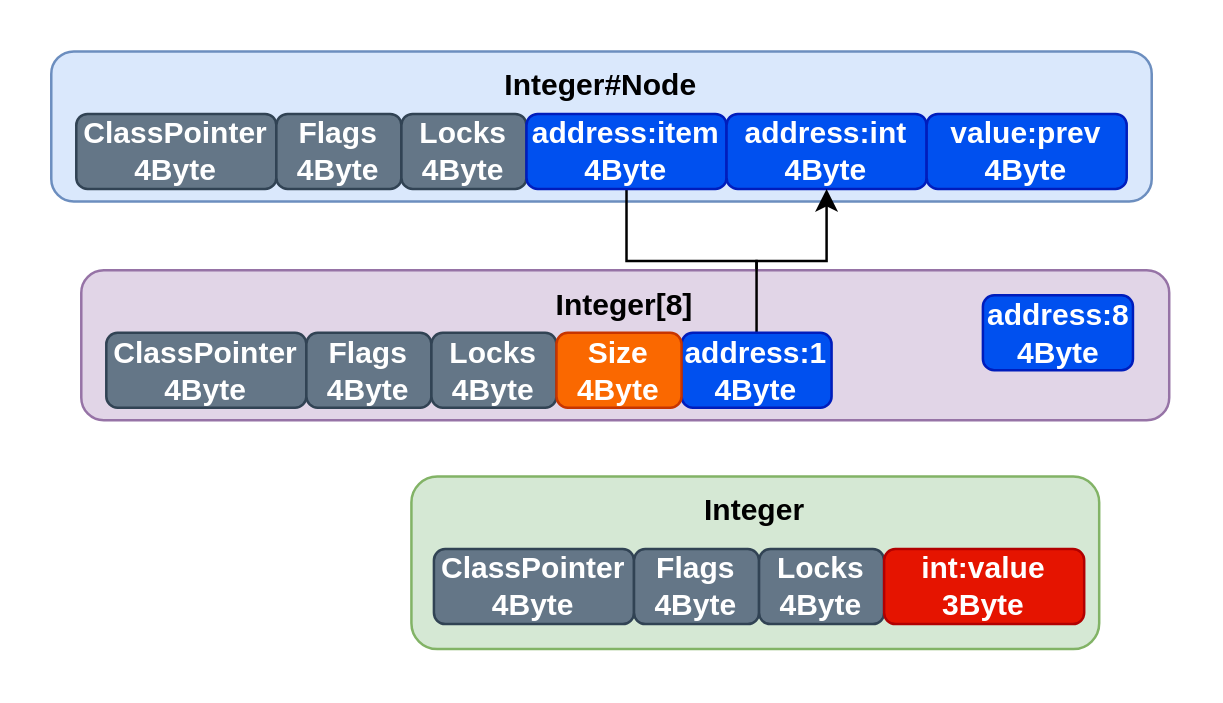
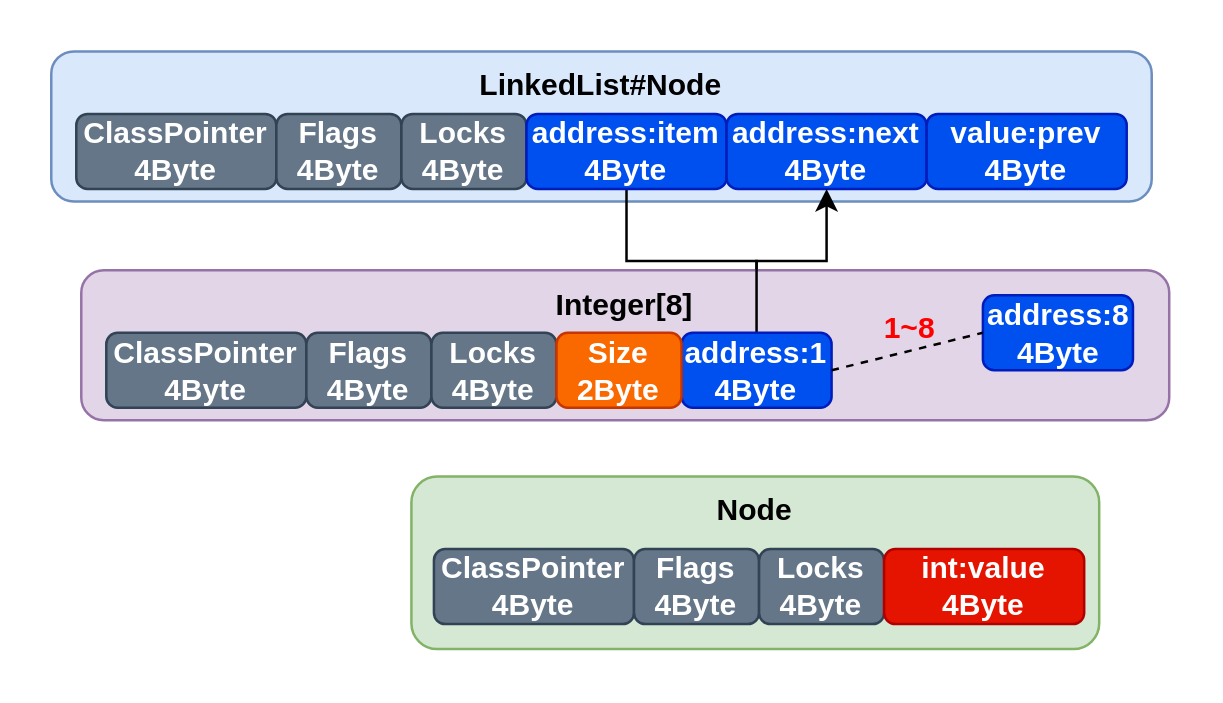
node "Integer#Node": label "Integer#Node" -> "LinkedList#Node"
node "address:int 4Byte": label "address:int 4Byte" -> "address:next 4Byte"
edge "address:8 4Byte" -- "address:1 4Byte": added, label "1~8"
node "Size 4Byte": label "Size 4Byte" -> "Size 2Byte"
node "Integer": label "Integer" -> "Node"
node "int:value 3Byte": label "int:value 3Byte" -> "int:value 4Byte"
